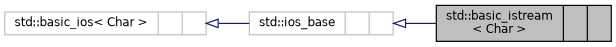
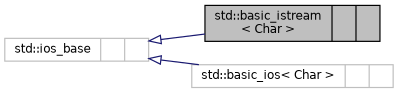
edge "std::ios_base" -> "std::basic_ios< Char >": reversed
